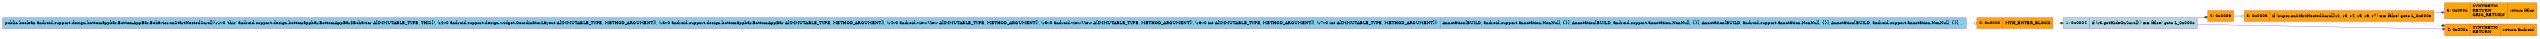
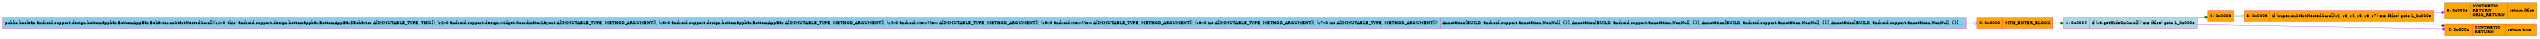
node "4: 0x000c": text "return android" -> "return true"
